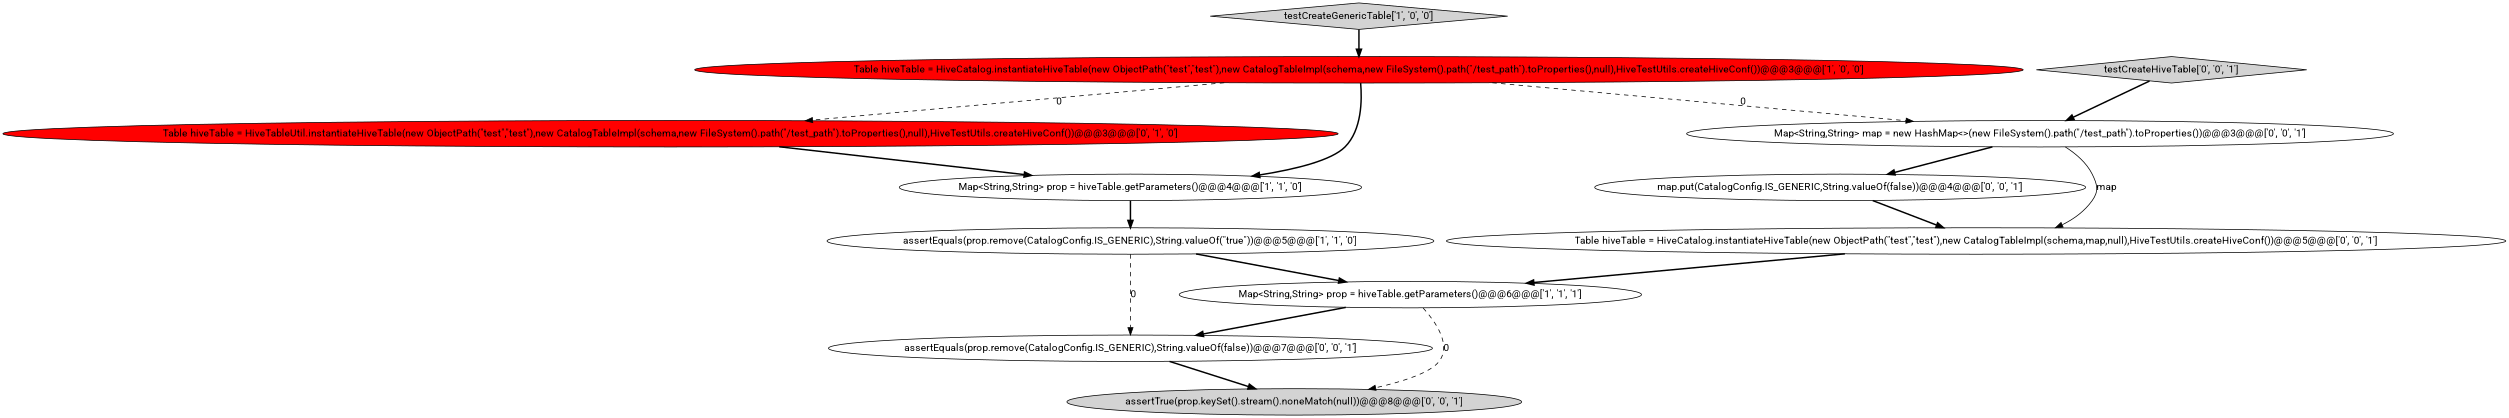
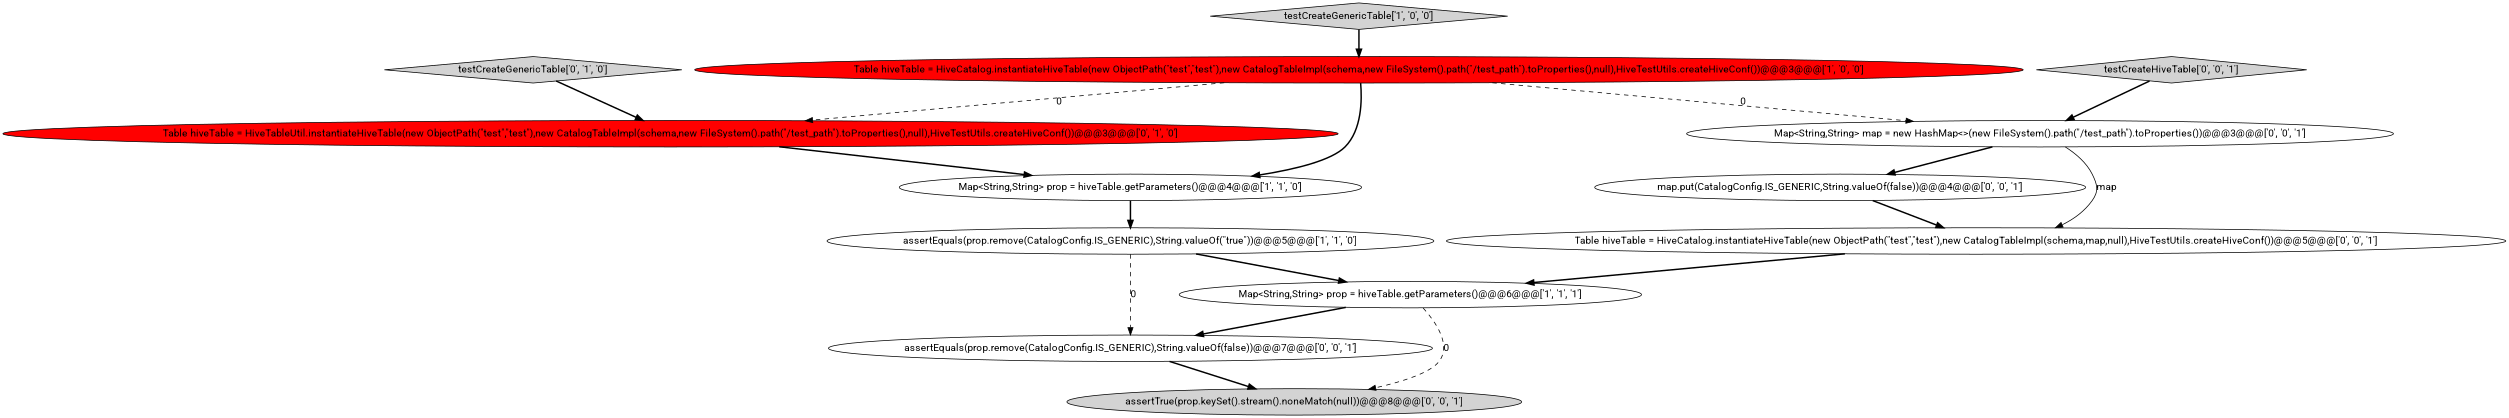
node "testCreateGenericTable['0', '1', '0']": added
